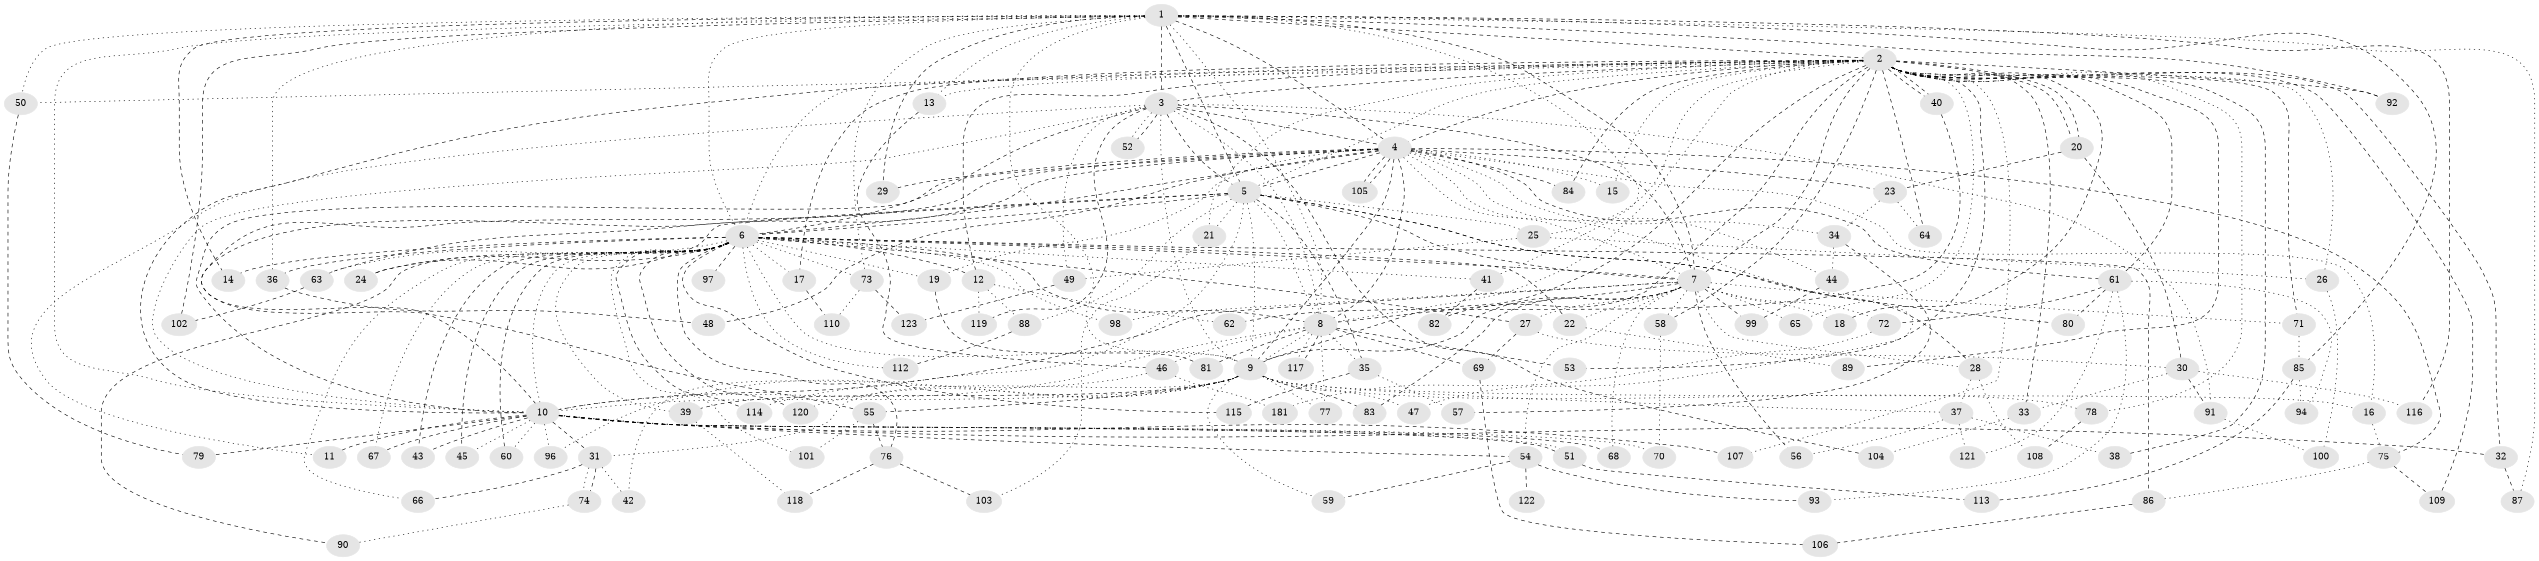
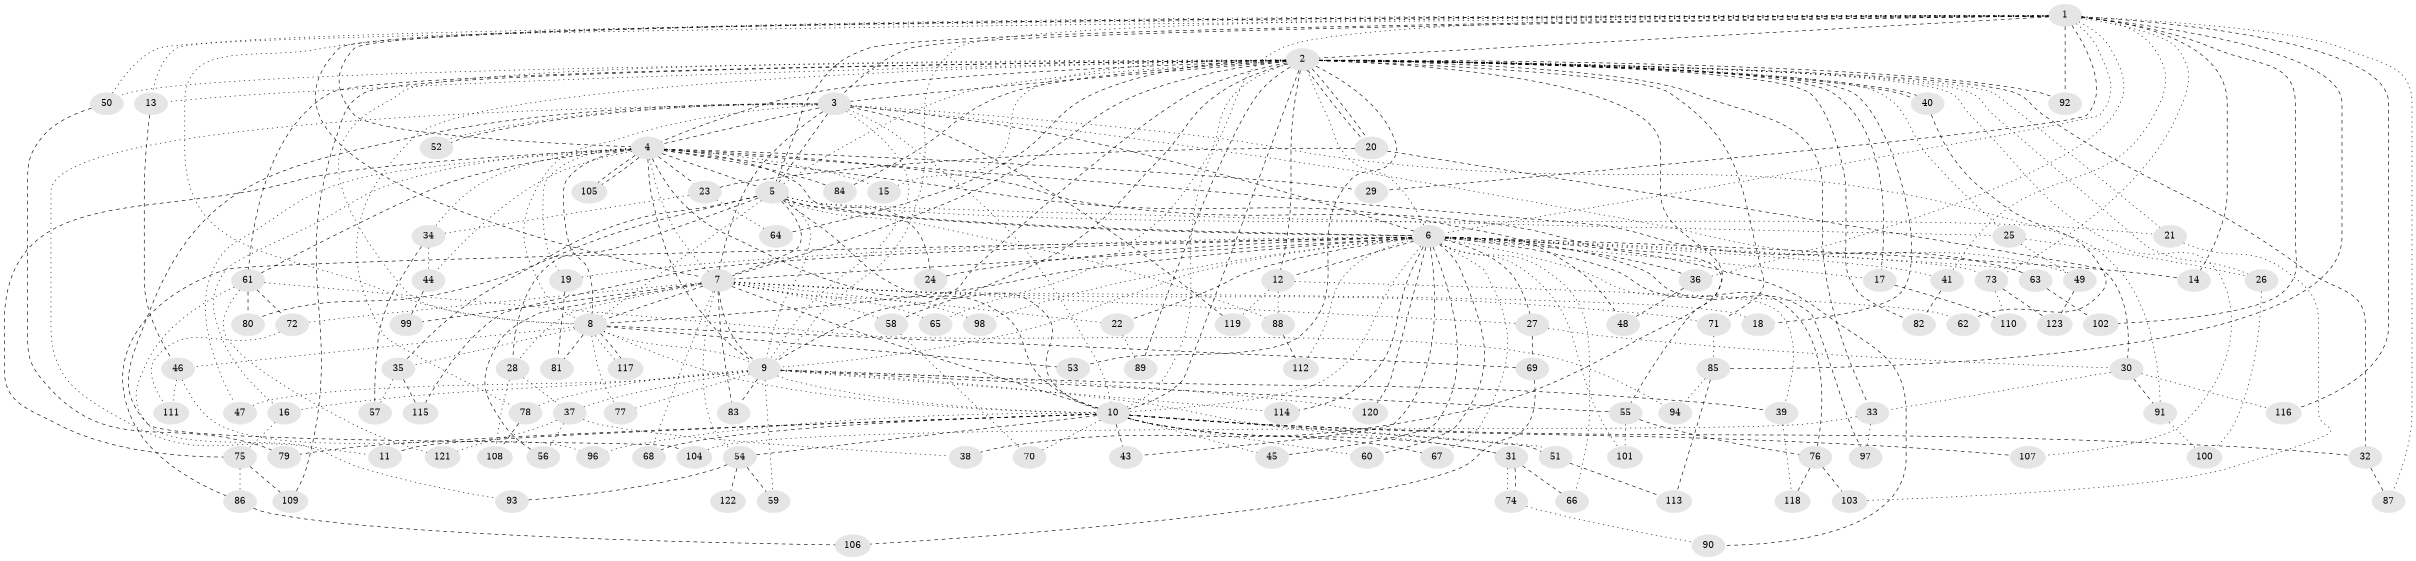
node "181": label "181" -> "111"
edge "33" -- "97": added
node "42": removed
